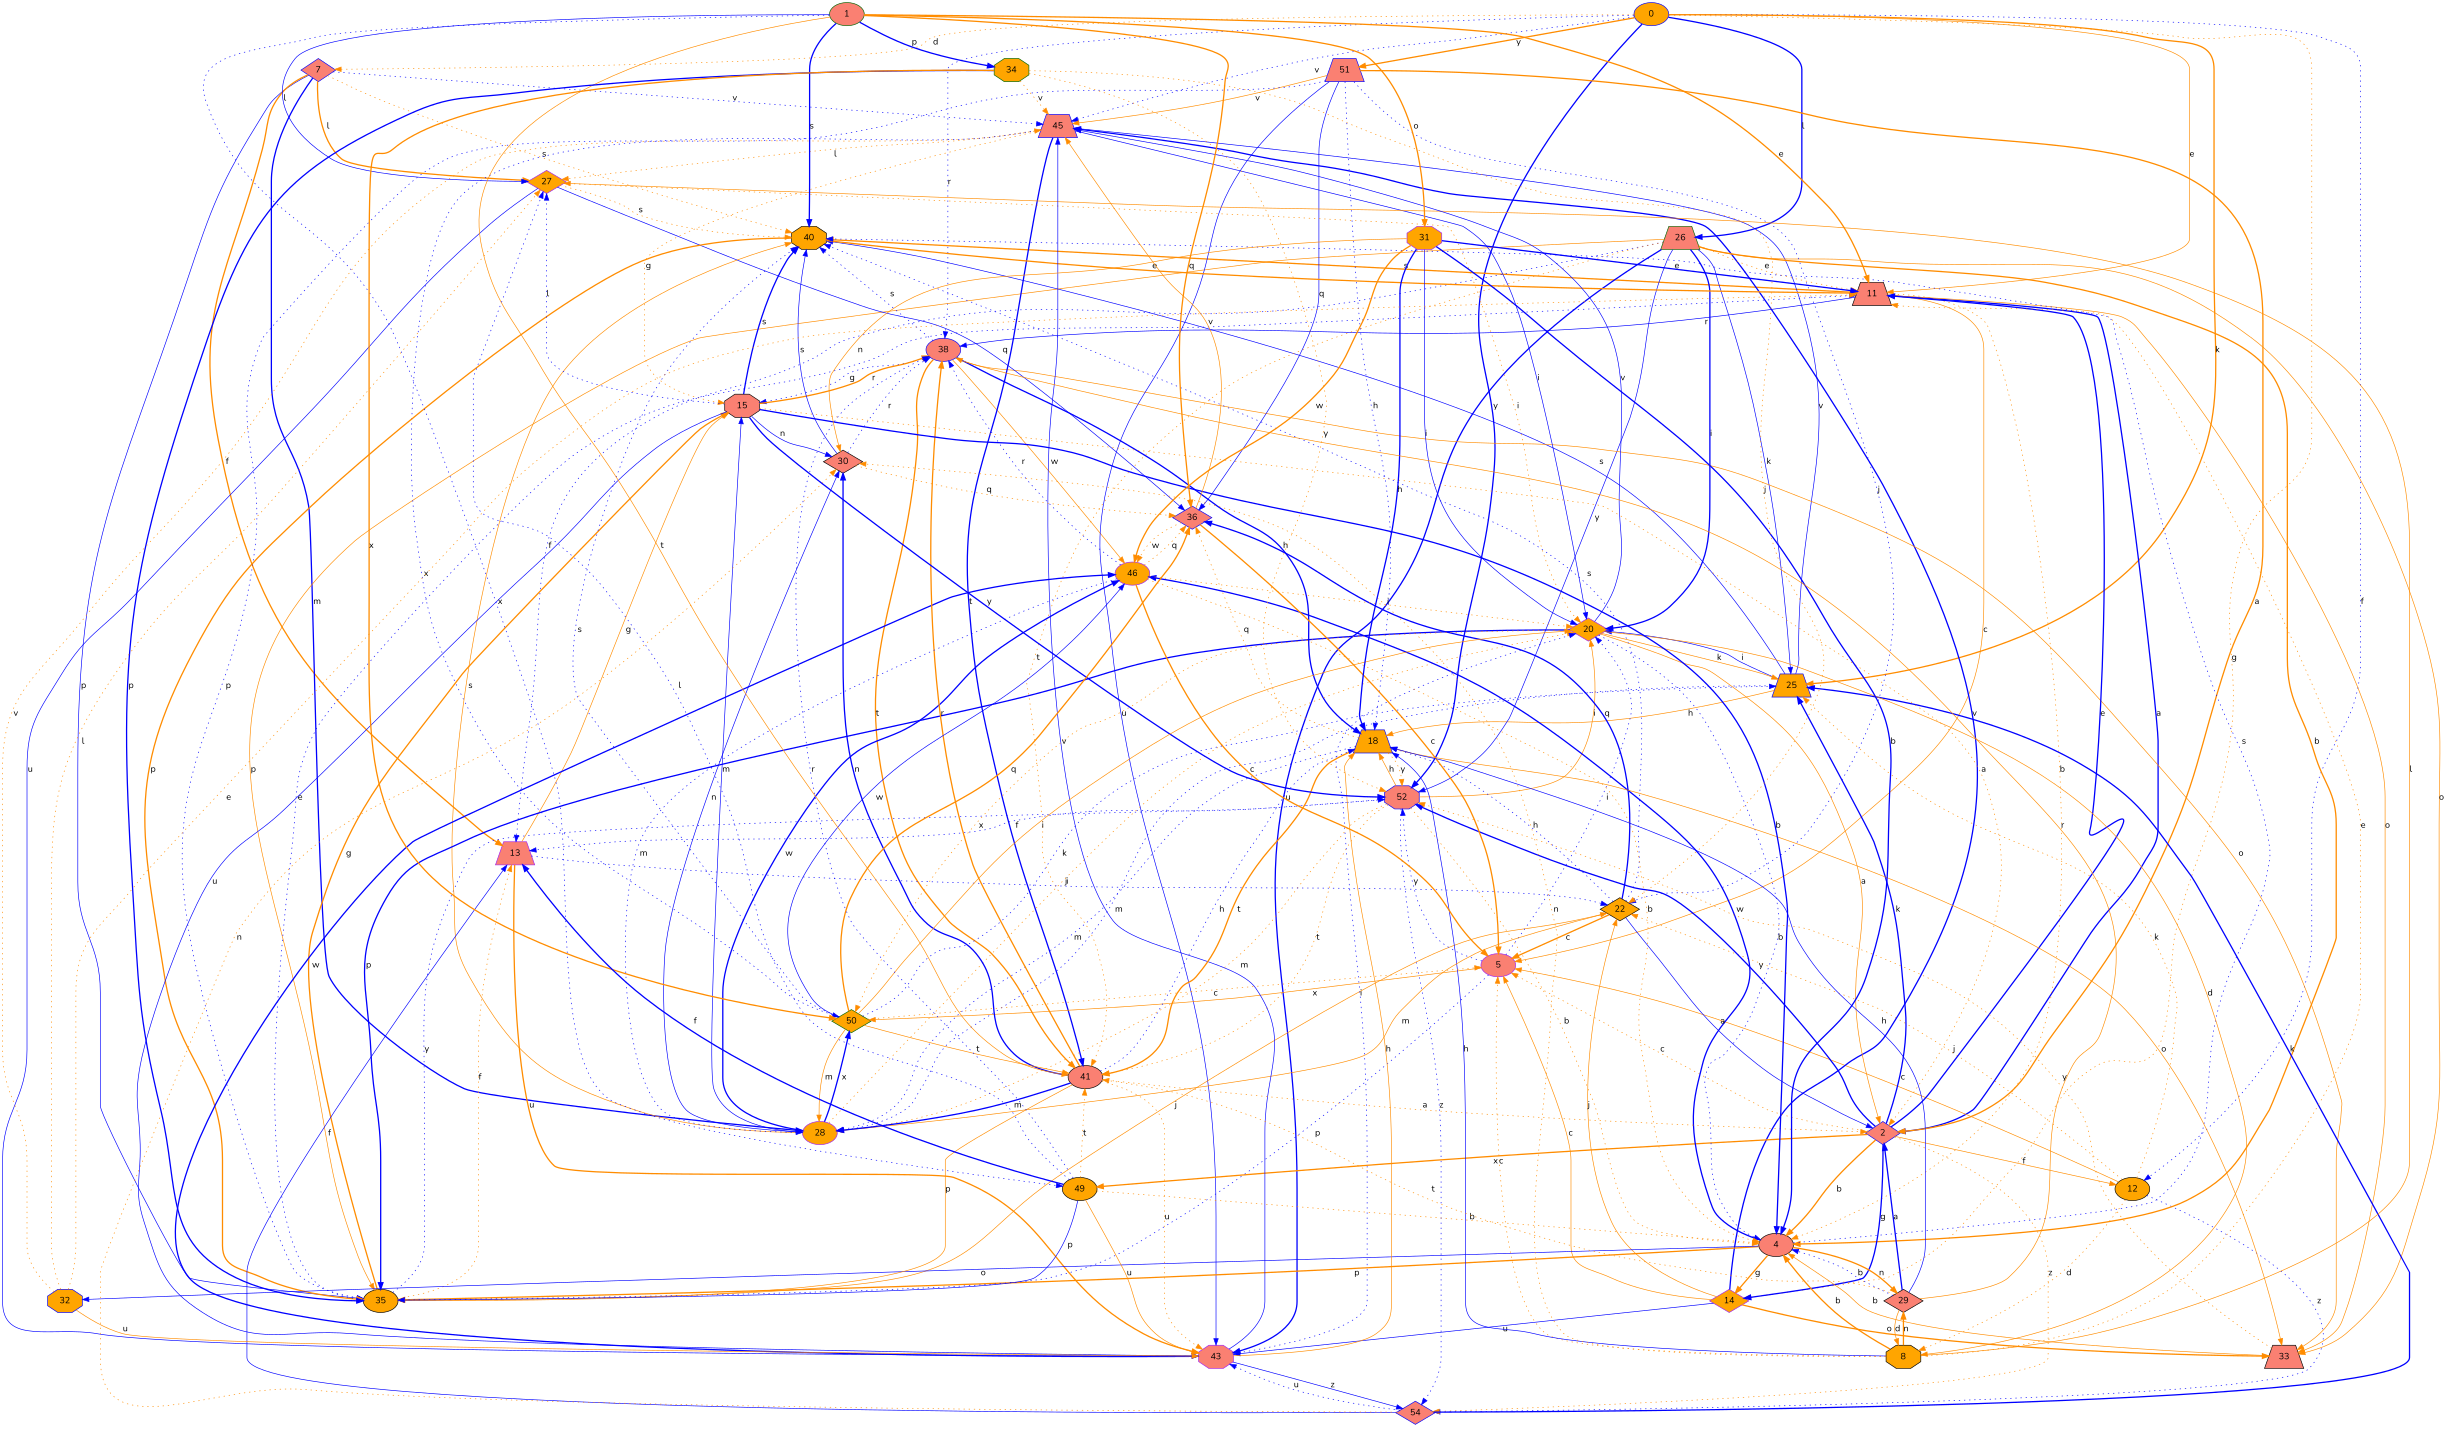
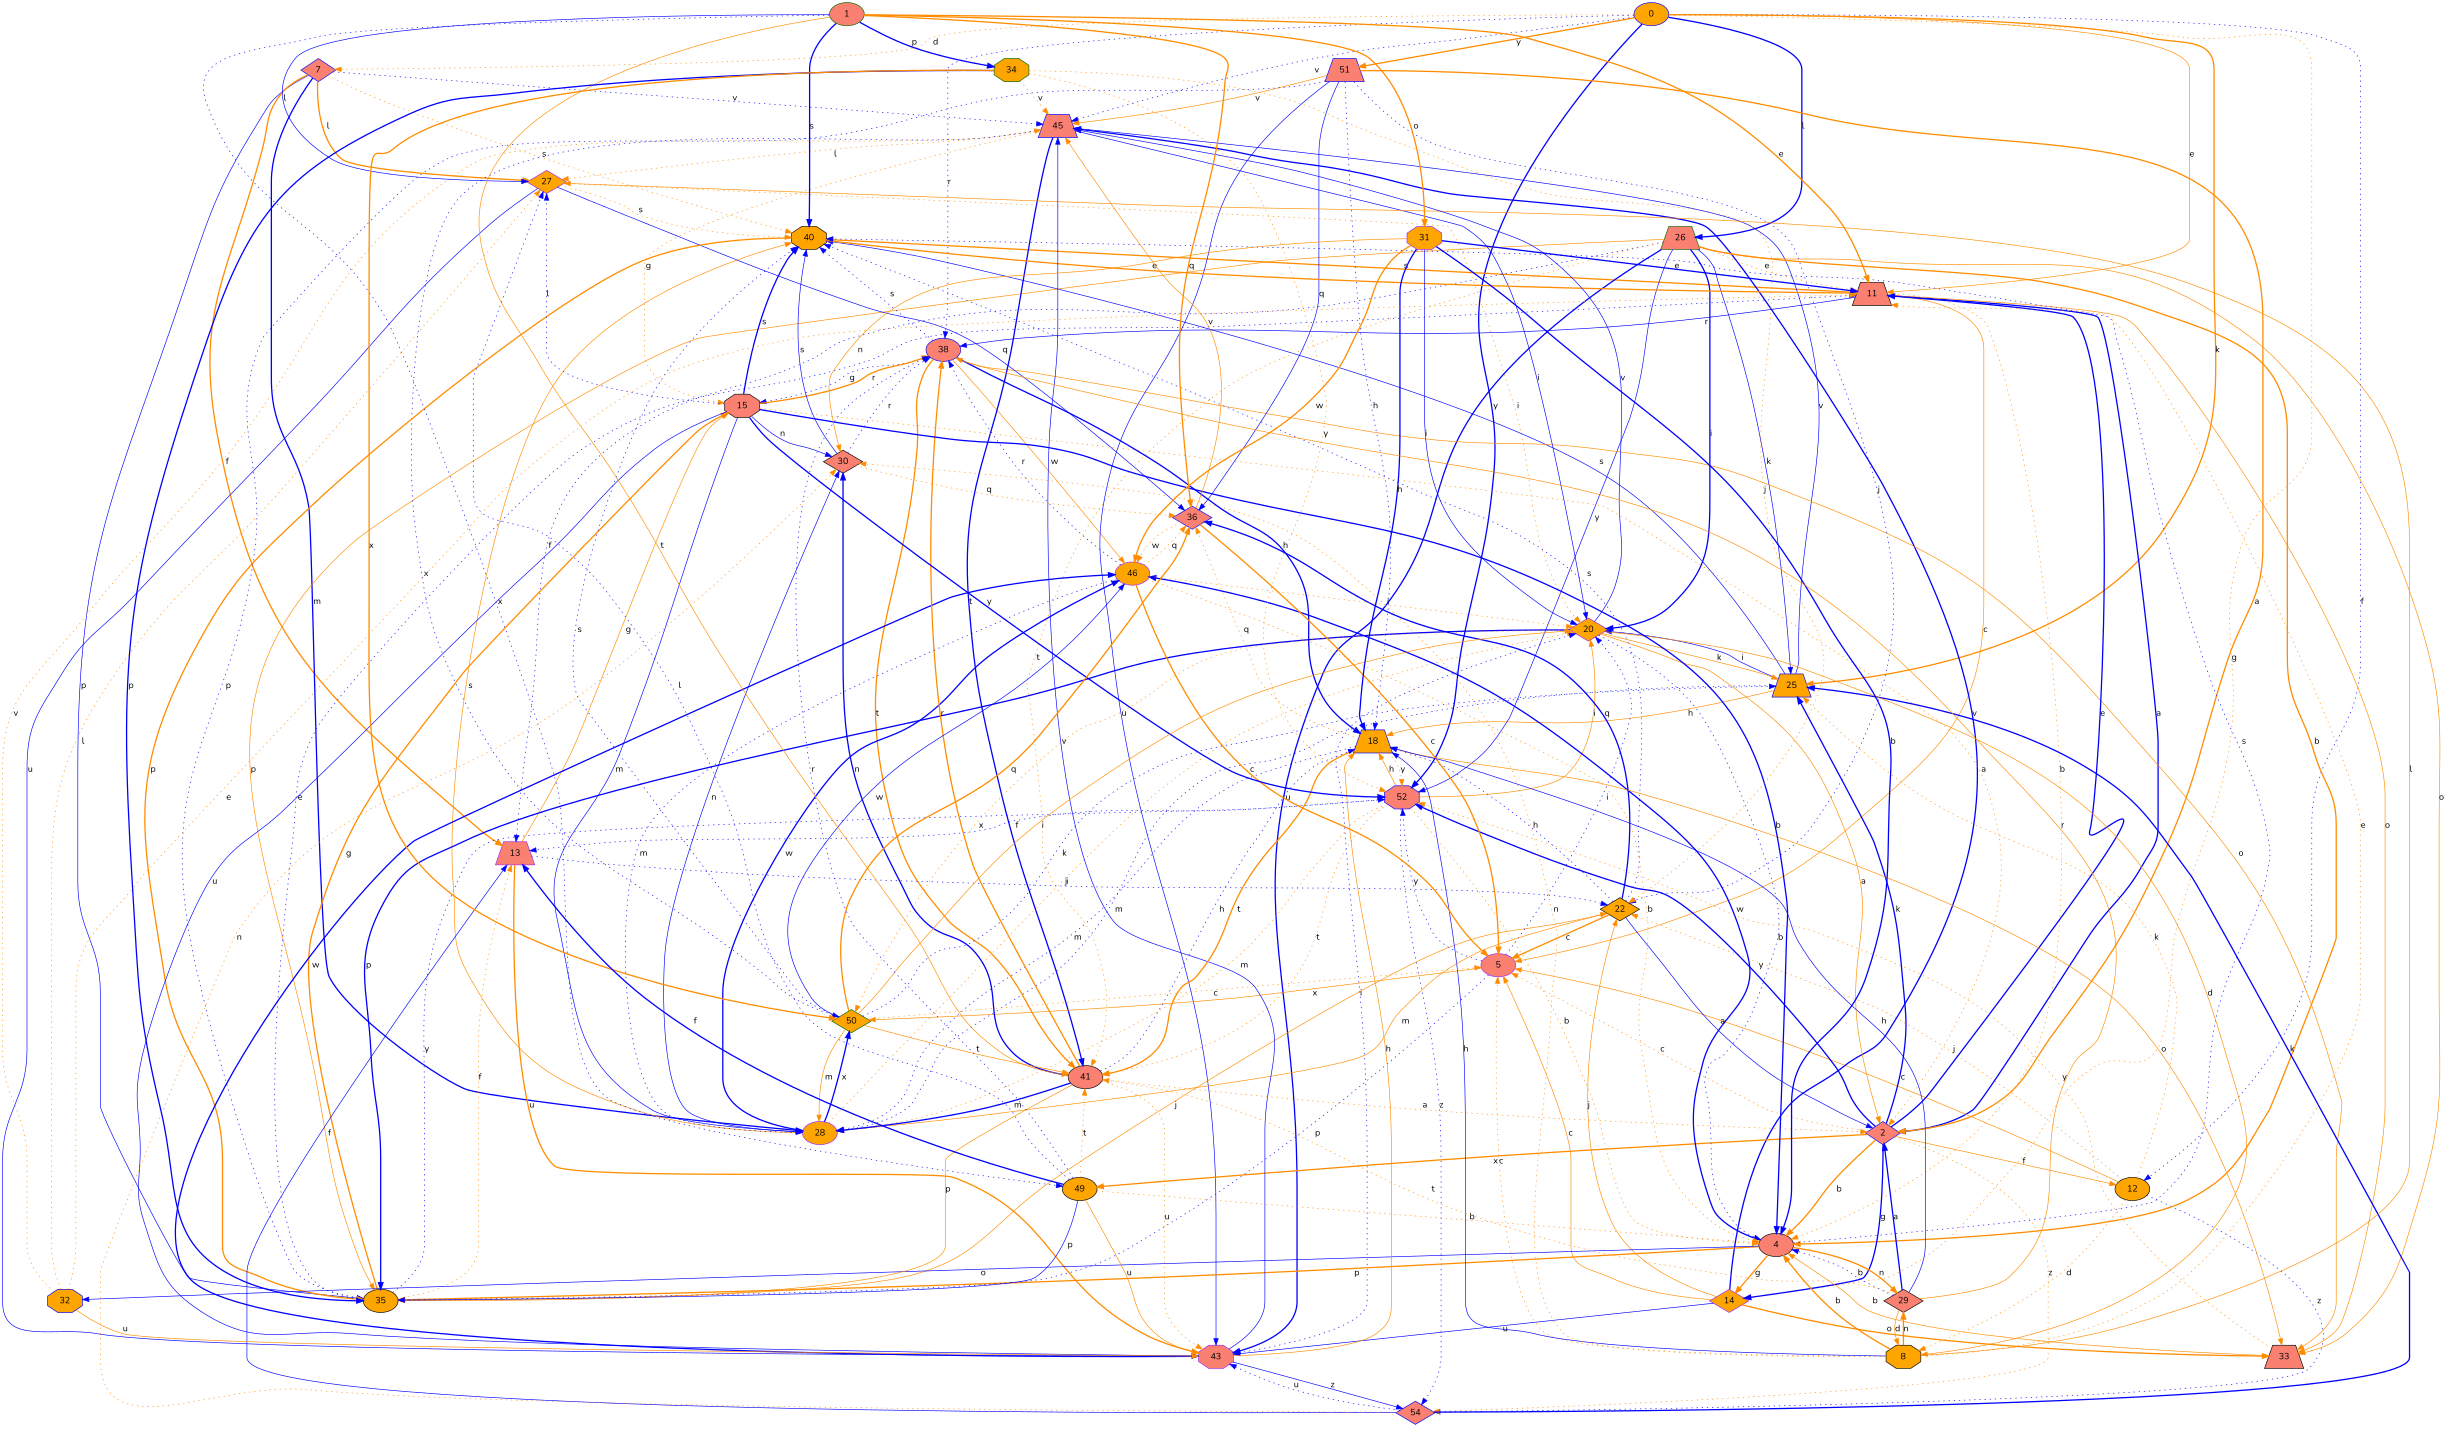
edge "28" -> "15": reversed
